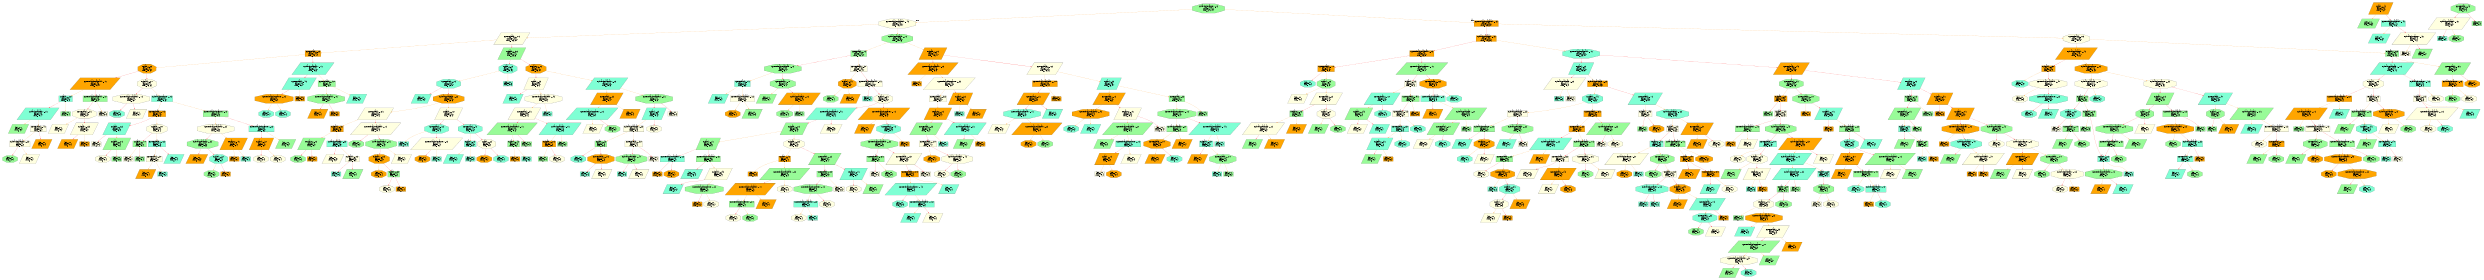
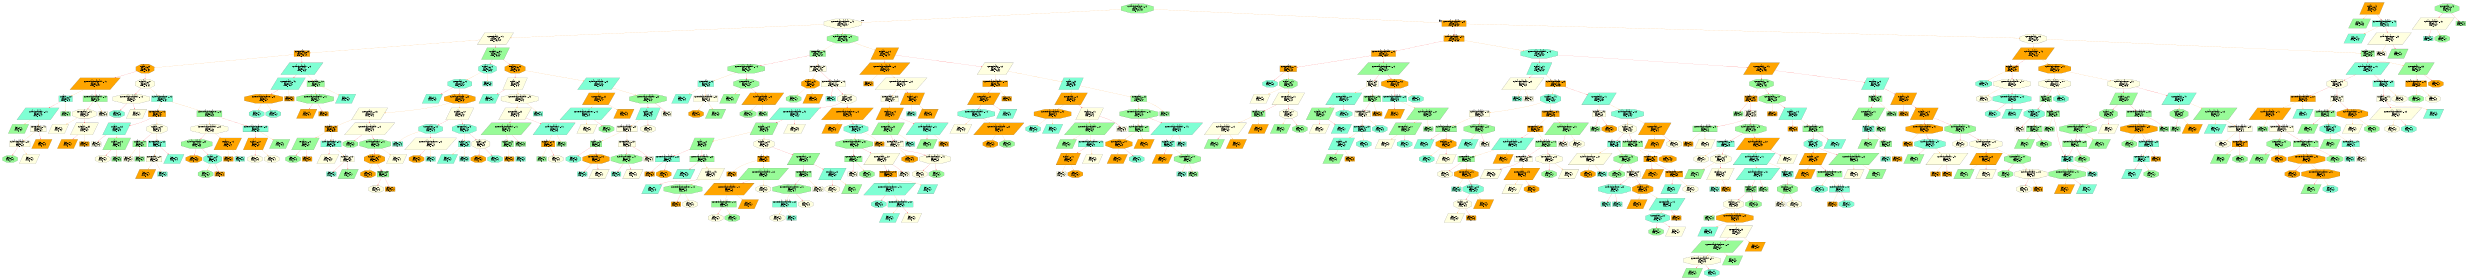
node "my_hand <= 2.5 gini = 0.041 samples = 192 value = [4, 188]": shape note -> octagon
node "gini = 0.0 samples = 33 value = [0, 33]": shape parallelogram -> octagon
